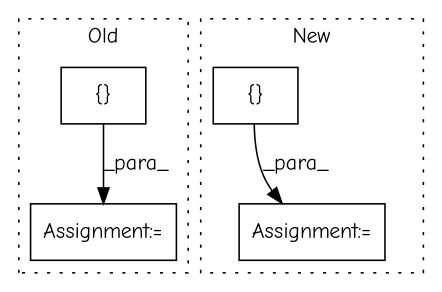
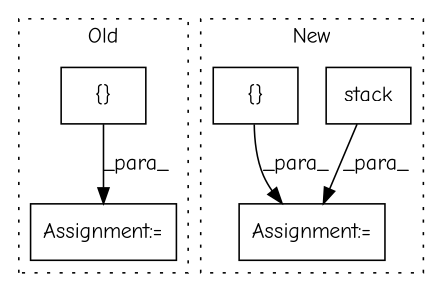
node "stack": added
